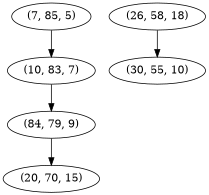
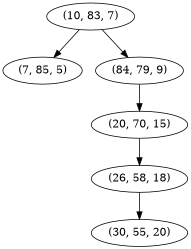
edge "(7, 85, 5)" -> "(10, 83, 7)": reversed
node "(30, 55, 10)": label "(30, 55, 10)" -> "(30, 55, 20)"
edge "(20, 70, 15)" -> "(26, 58, 18)": added
